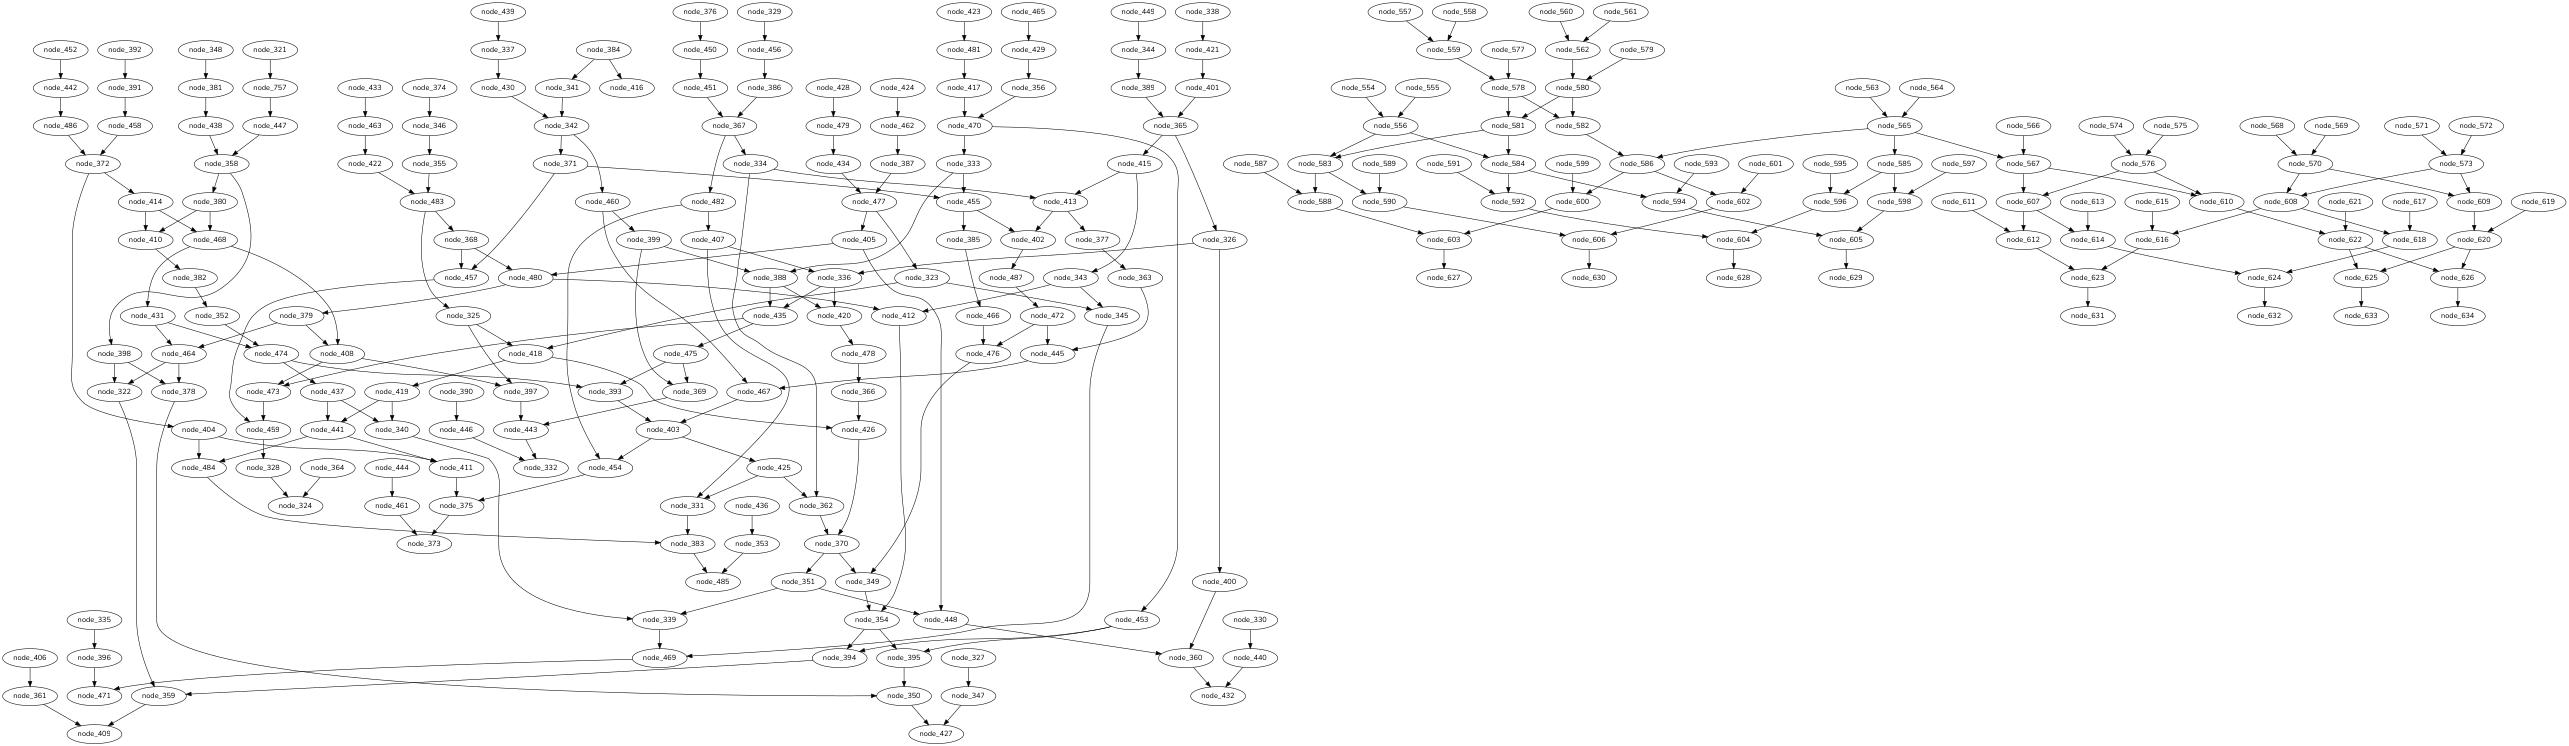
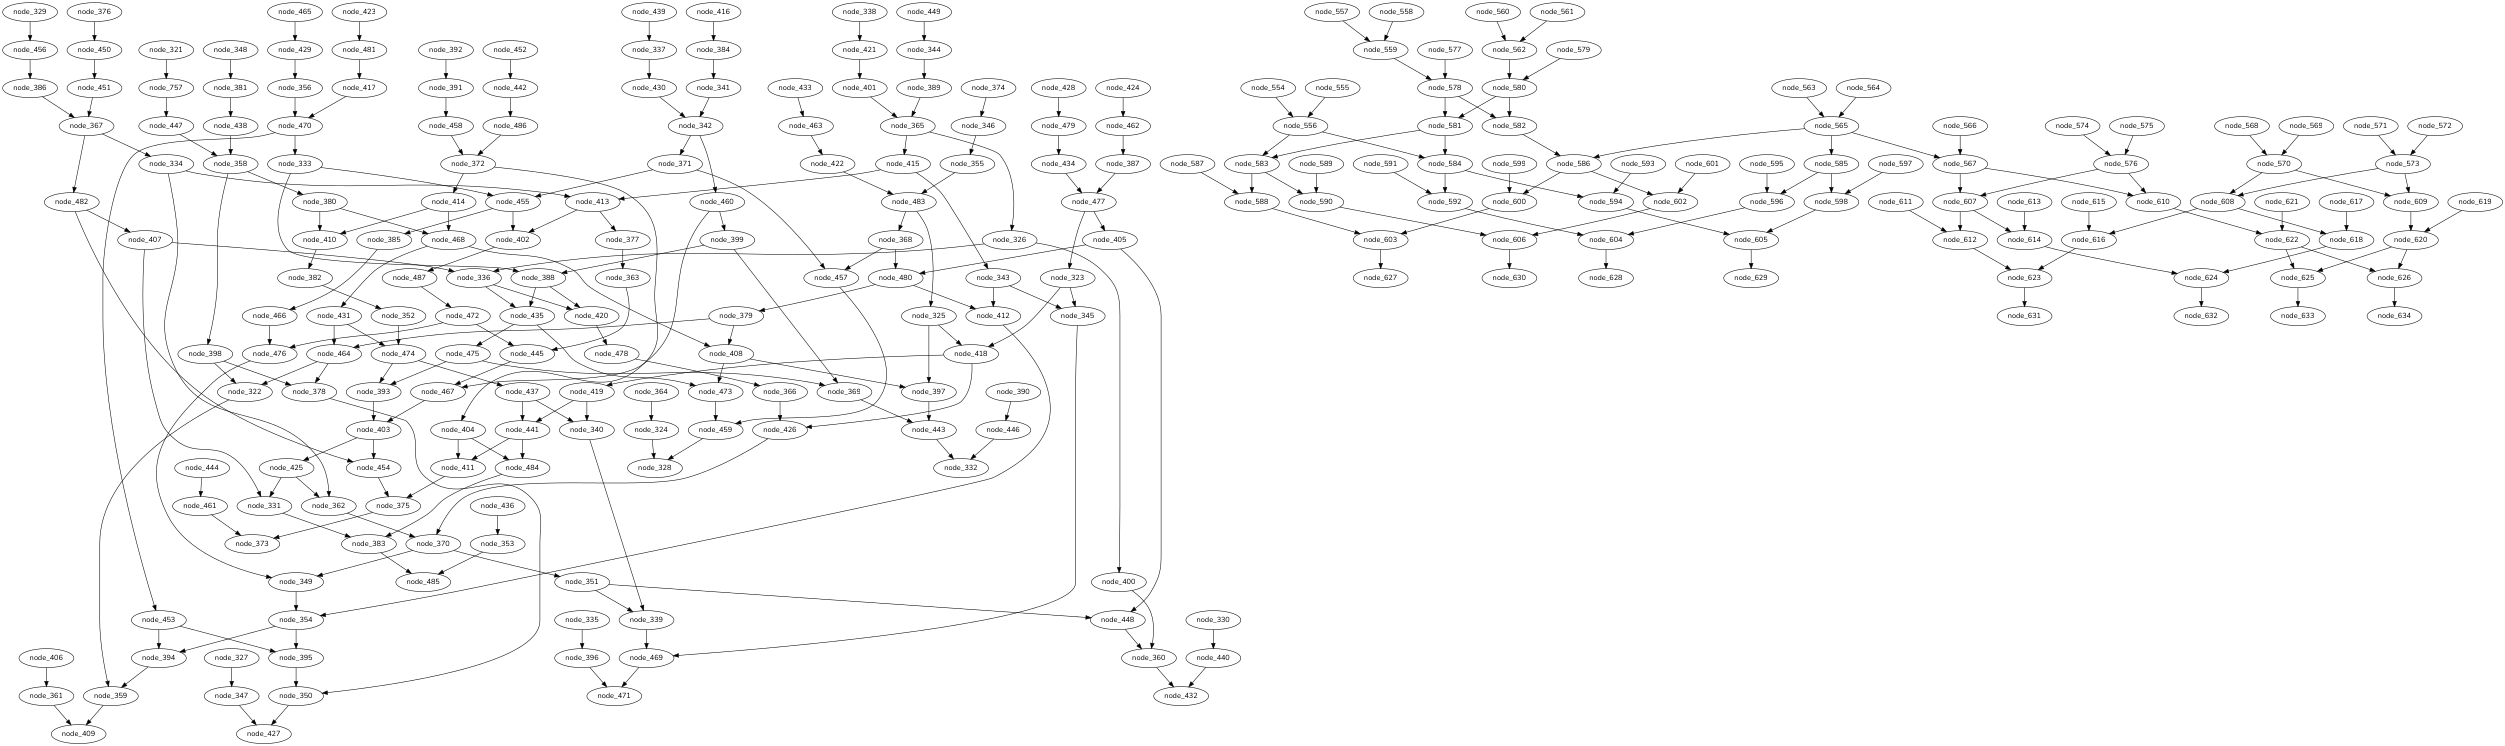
edge "node_384" -> "node_416": reversed
edge "node_328" -> "node_324": reversed
